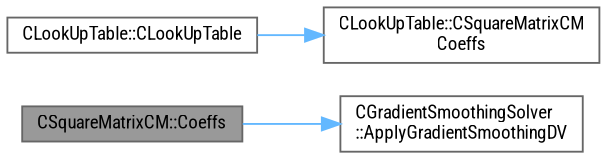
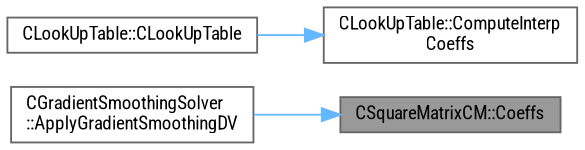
node "CLookUpTable::CSquareMatrixCM Coeffs": label "CLookUpTable::CSquareMatrixCM Coeffs" -> "CLookUpTable::ComputeInterp Coeffs"
edge "CSquareMatrixCM::Coeffs" -> "CGradientSmoothingSolver ::ApplyGradientSmoothingDV": reversed
